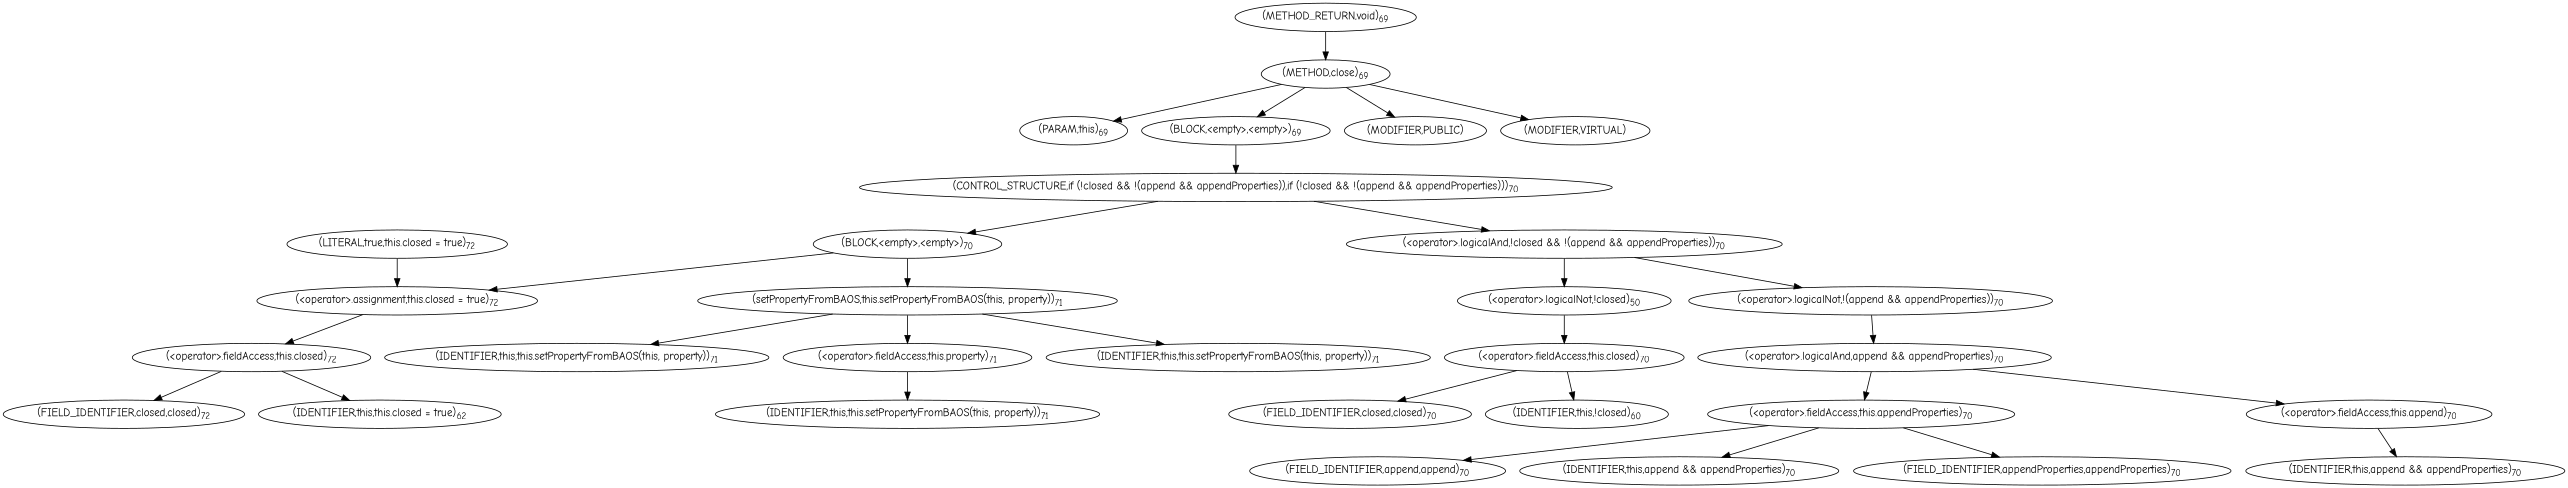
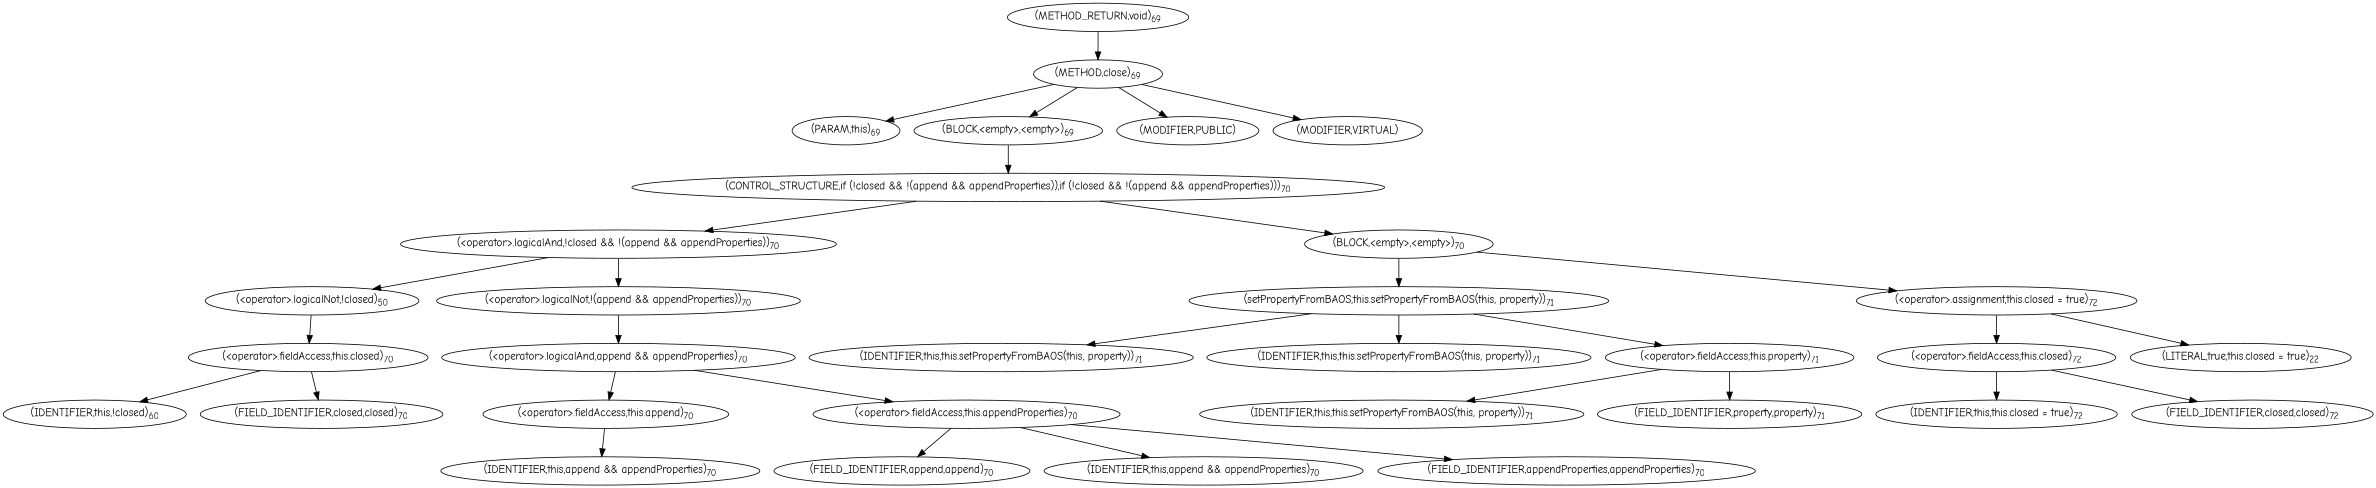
node "(LITERAL,true,this.closed = true)": text "72" -> "22"
edge "(LITERAL,true,this.closed = true)" -> "(<operator>.assignment,this.closed = true)": reversed
node "(IDENTIFIER,this,this.closed = true)": text "62" -> "72"
node "(FIELD_IDENTIFIER,property,property)": added
